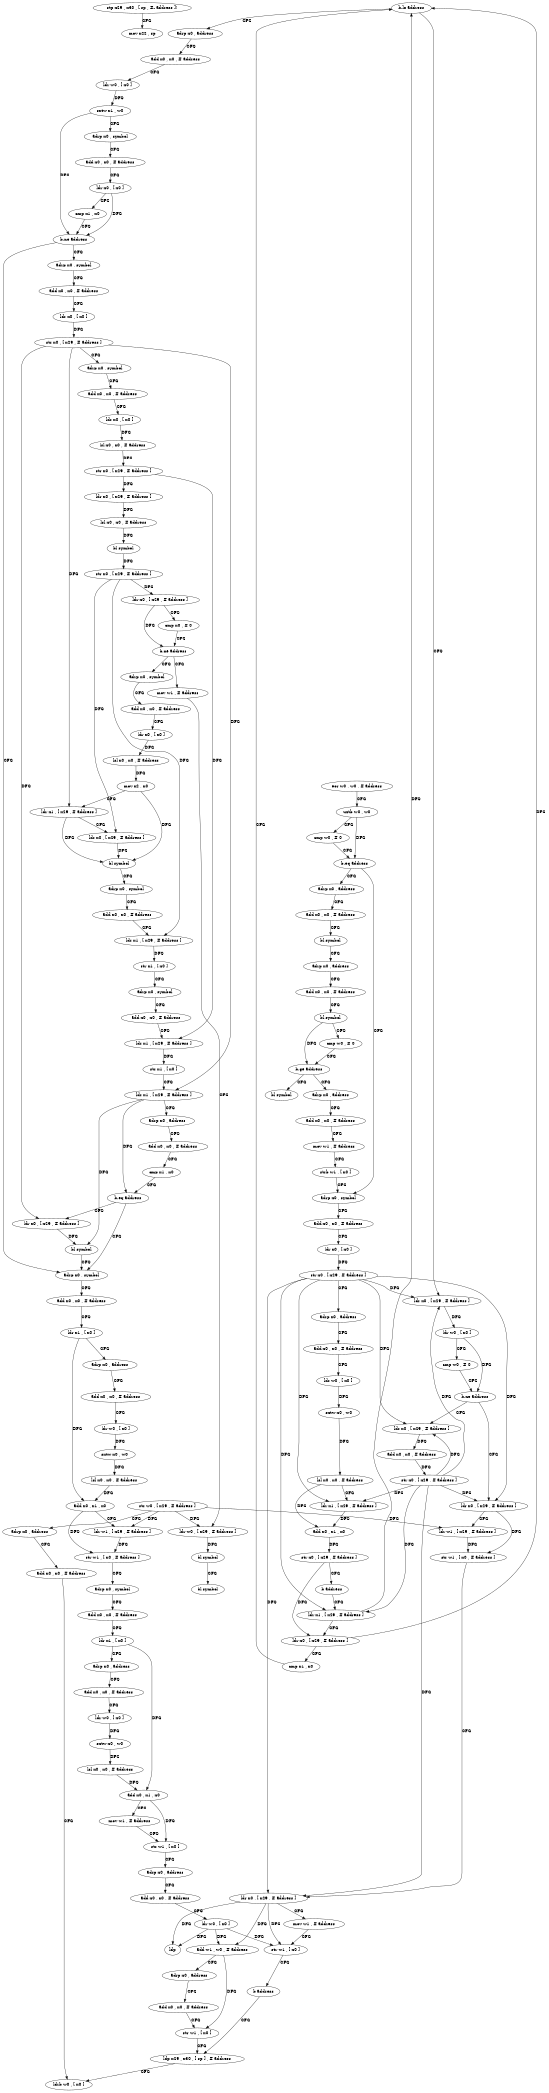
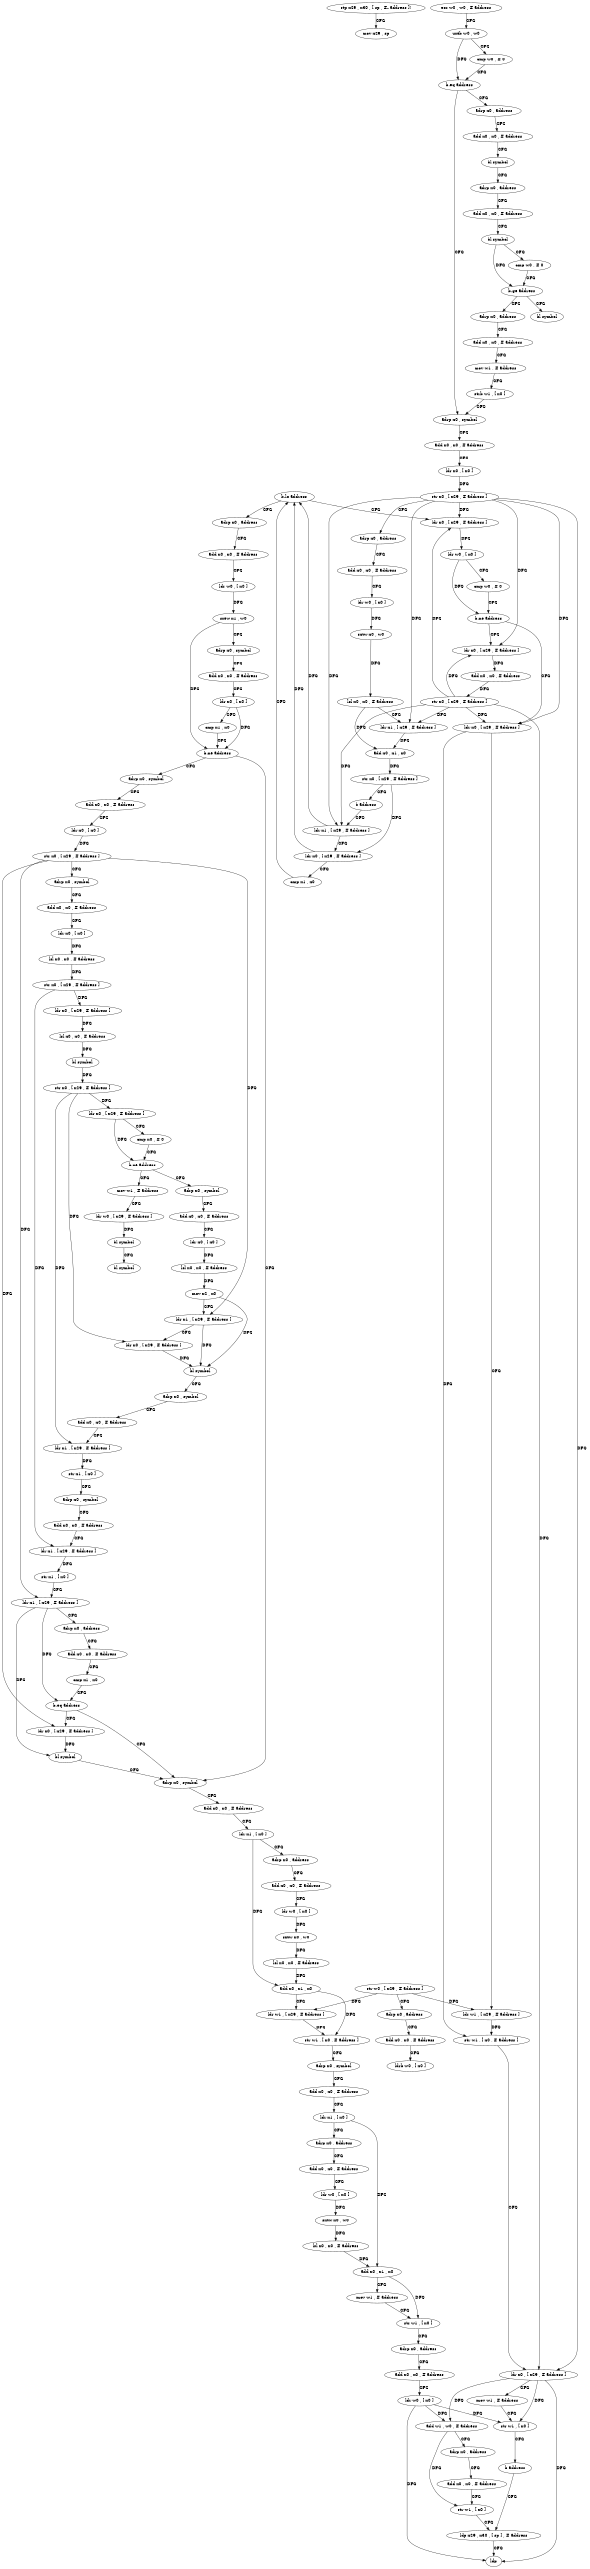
node "mov x22 , sp": label "mov x22 , sp" -> "mov x29 , sp"
edge "str w0 , [ x29 , # address ]" -> "ldr w0 , [ x29 , # address ]": removed, label "DFG"
edge "ldp x29 , x30 , [ sp ] , # address" -> "ldrb w0 , [ x0 ]": now "ldp x29 , x30 , [ sp ] , # address" -> "ldp"
